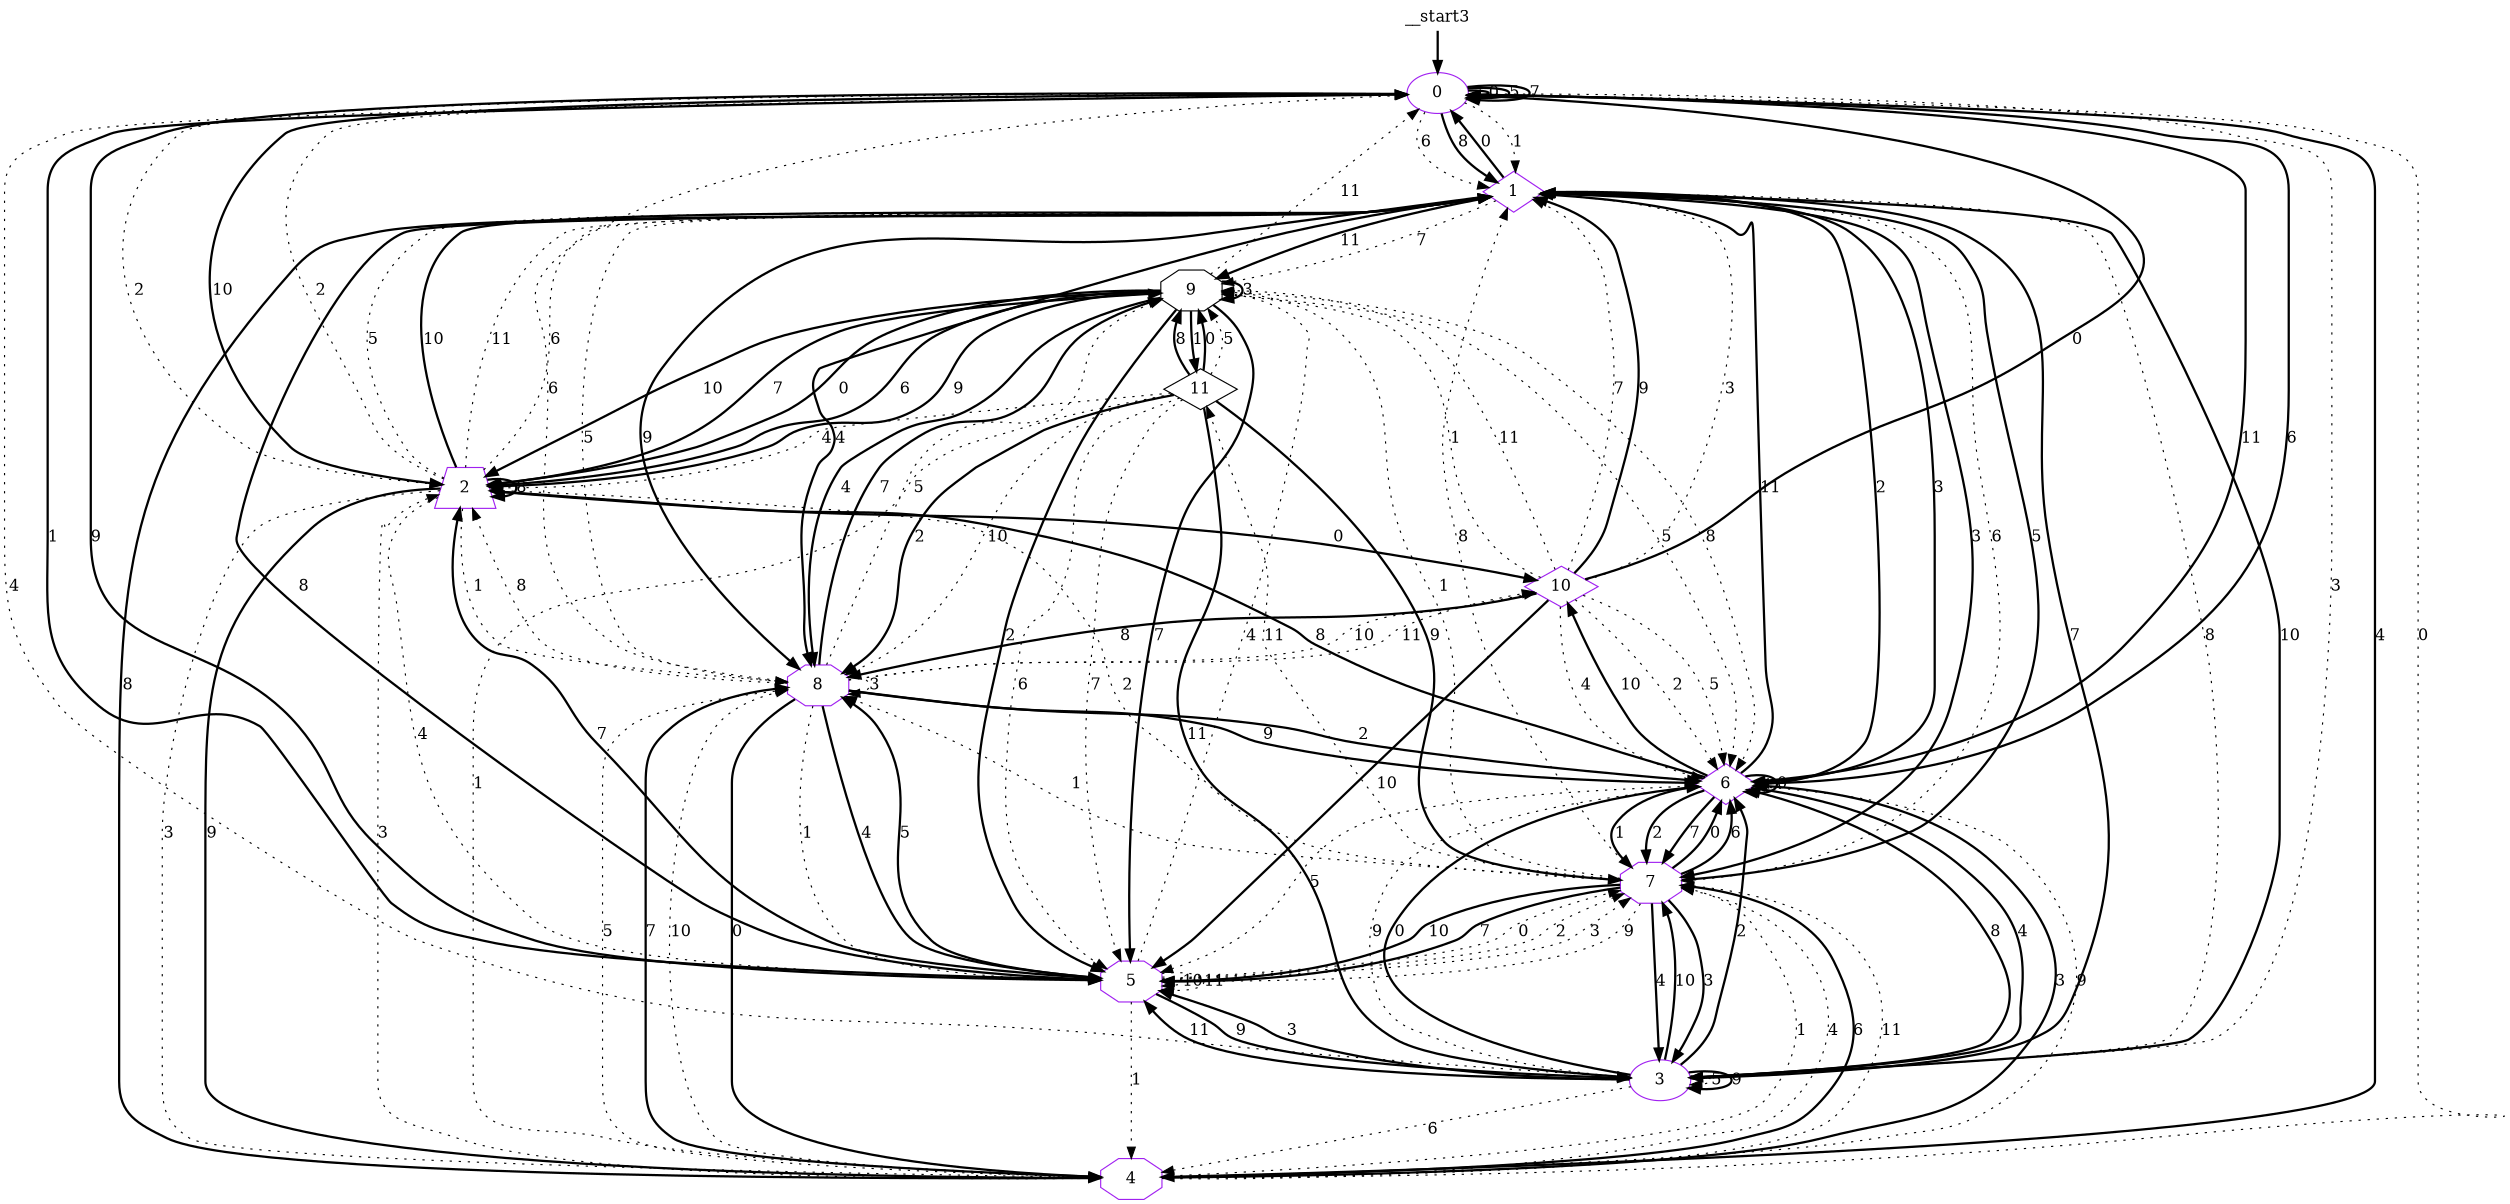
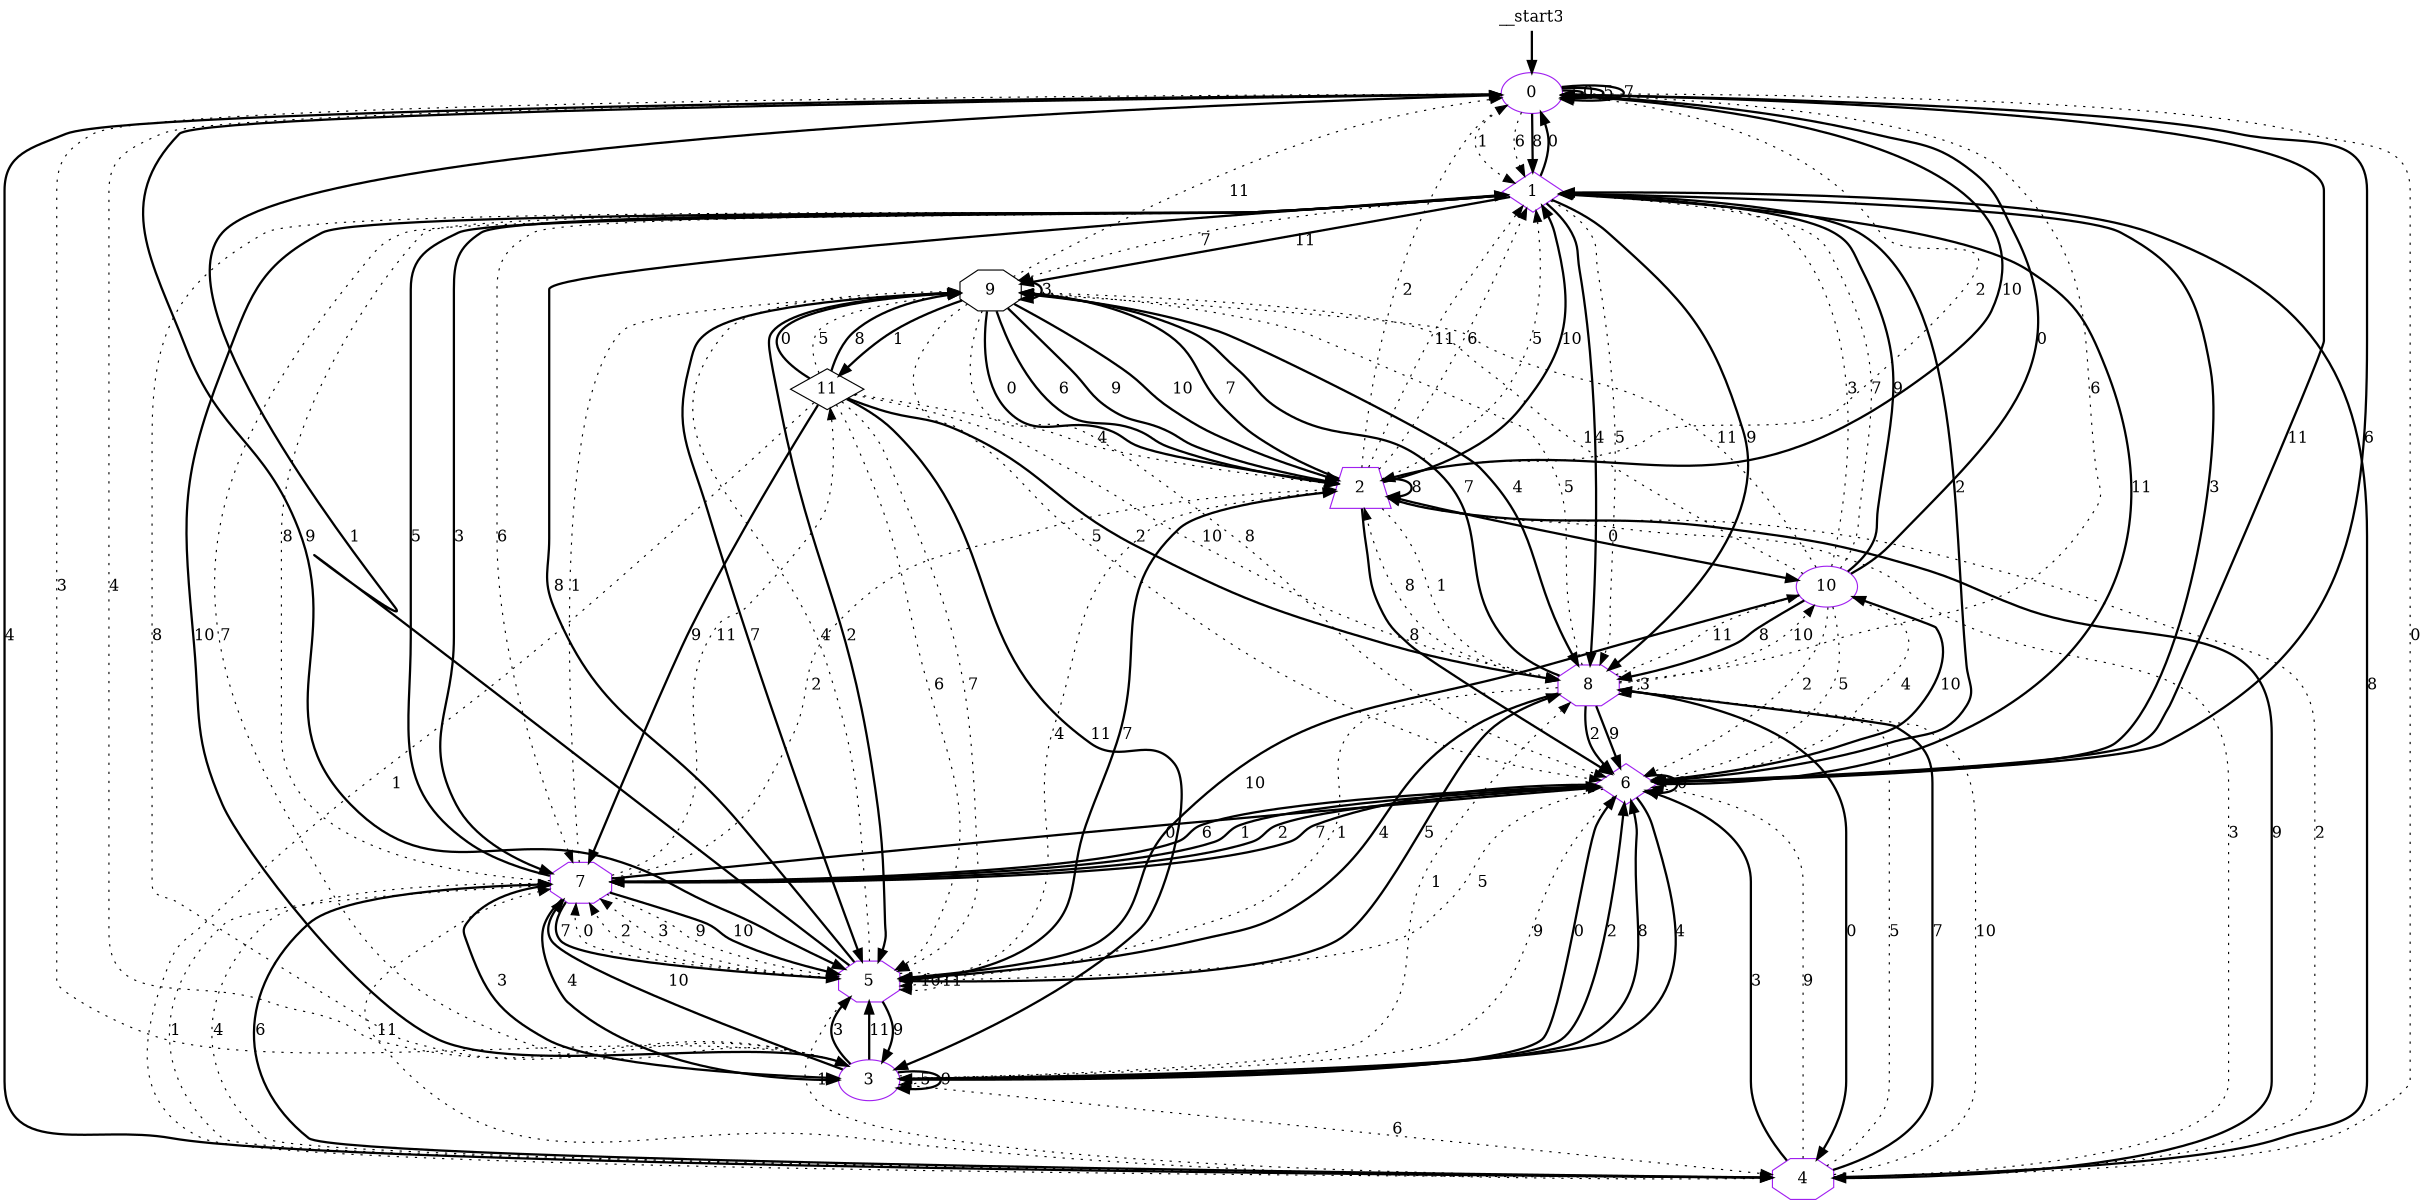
edge "6" -> "2": reversed
node "10": shape diamond -> ellipse
edge "3" -> "1": style bold -> dotted
edge "4" -> "2": label "3" -> "2"
edge "7" -> "8": now "3" -> "8"
